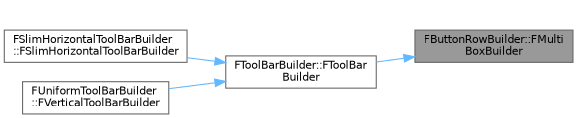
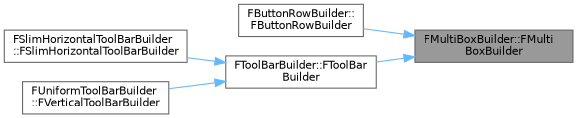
node "FButtonRowBuilder:: FButtonRowBuilder": added
node "FButtonRowBuilder::FMulti BoxBuilder": label "FButtonRowBuilder::FMulti BoxBuilder" -> "FMultiBoxBuilder::FMulti BoxBuilder"
